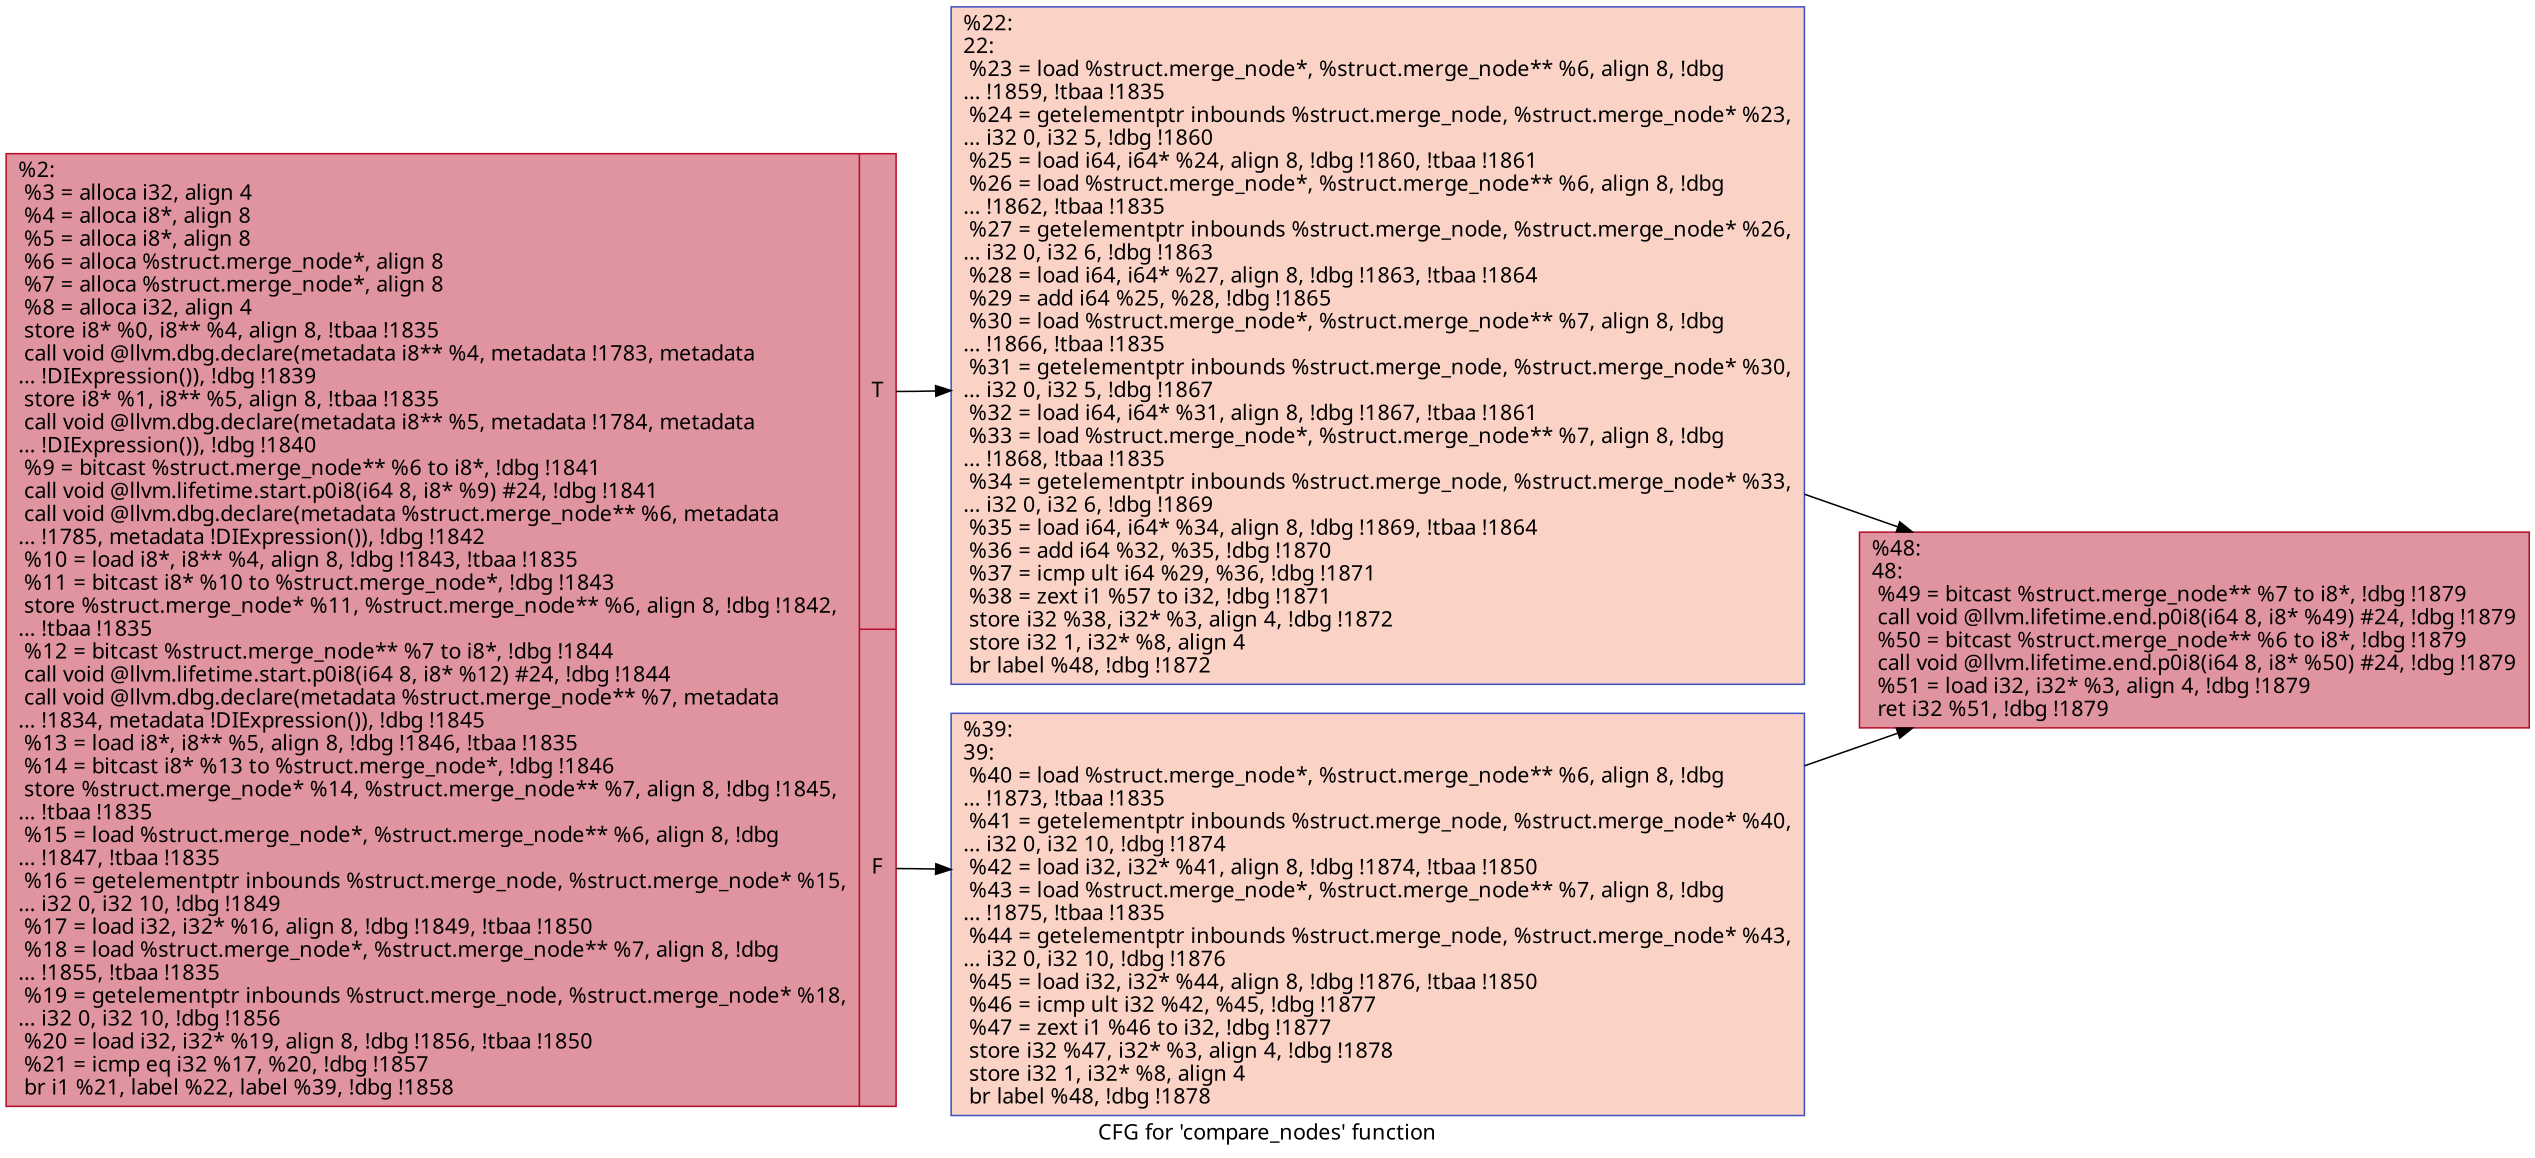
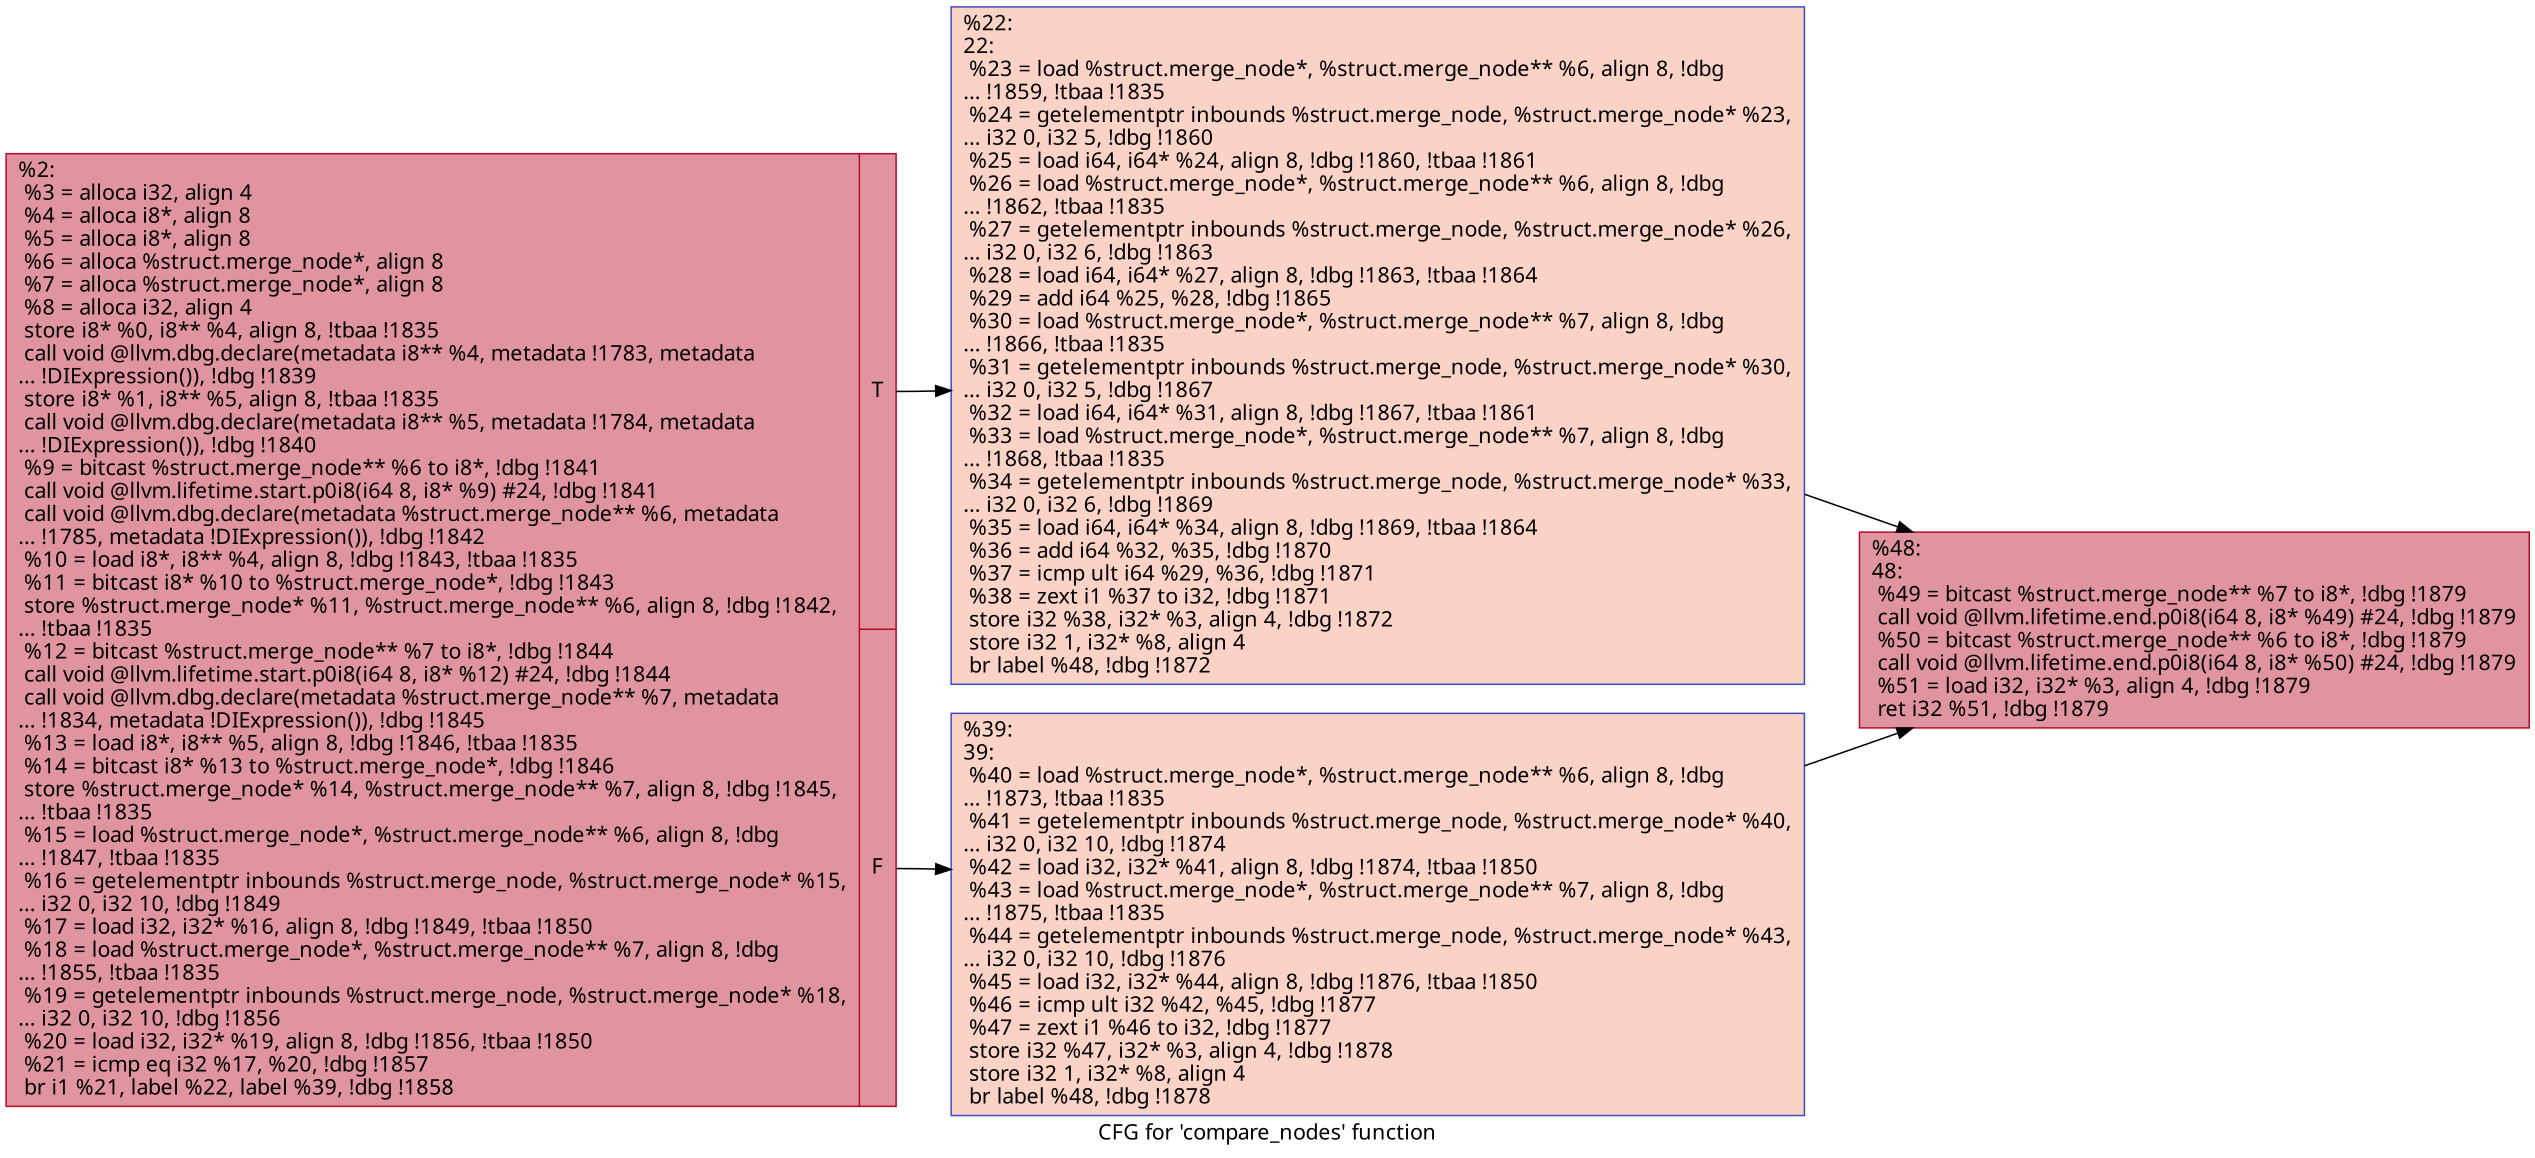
node "%22:": text "%38 = zext i1 %57 to i32, !dbg !1871" -> "%38 = zext i1 %37 to i32, !dbg !1871"
